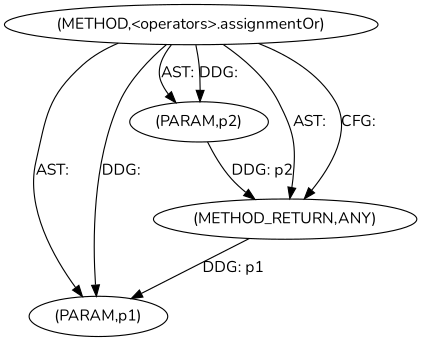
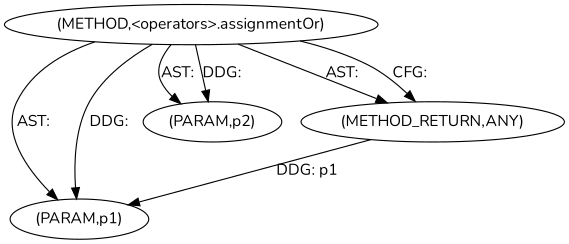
edge "(PARAM,p2)" -> "(METHOD_RETURN,ANY)": removed, label "DDG: p2"
